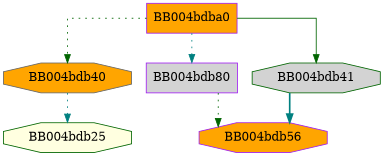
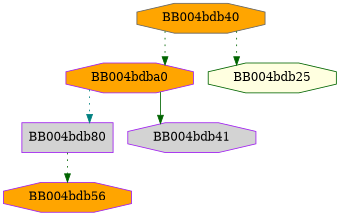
edge "BB004bdba0" -> "BB004bdb40": reversed
node "BB004bdba0": shape box -> octagon
node "BB004bdb41": color darkgreen -> purple
edge "BB004bdb40" -> "BB004bdb25": color teal -> darkgreen
edge "BB004bdb41" -> "BB004bdb56": removed
